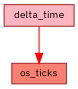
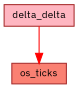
node "delta_time": label "delta_time" -> "delta_delta"
